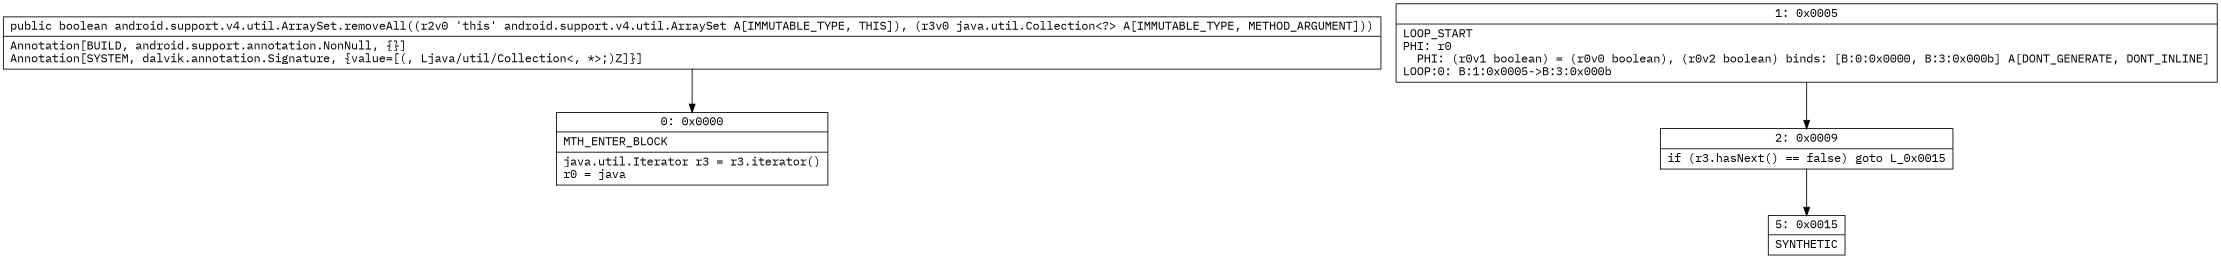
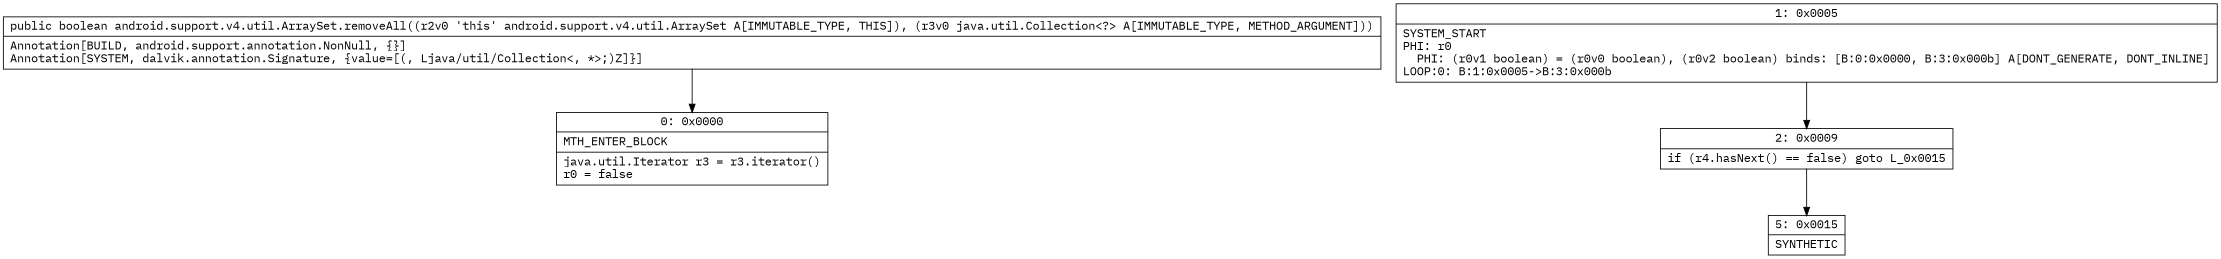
node "1: 0x0005": text "LOOP_START" -> "SYSTEM_START"
node "2: 0x0009": text "if (r3.hasNext() == false) goto L_0x0015" -> "if (r4.hasNext() == false) goto L_0x0015"
node "0: 0x0000": text "r0 = java" -> "r0 = false"
